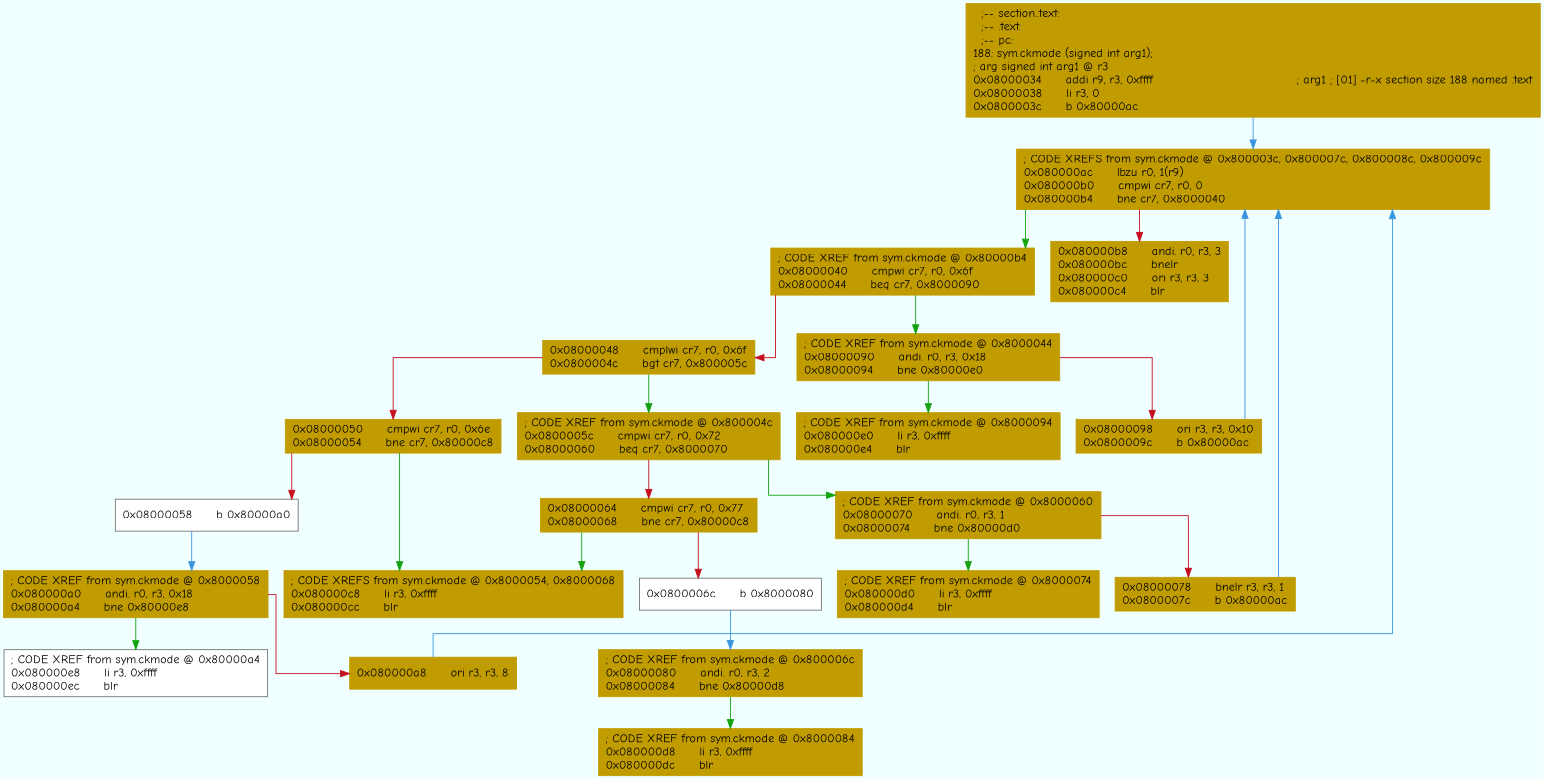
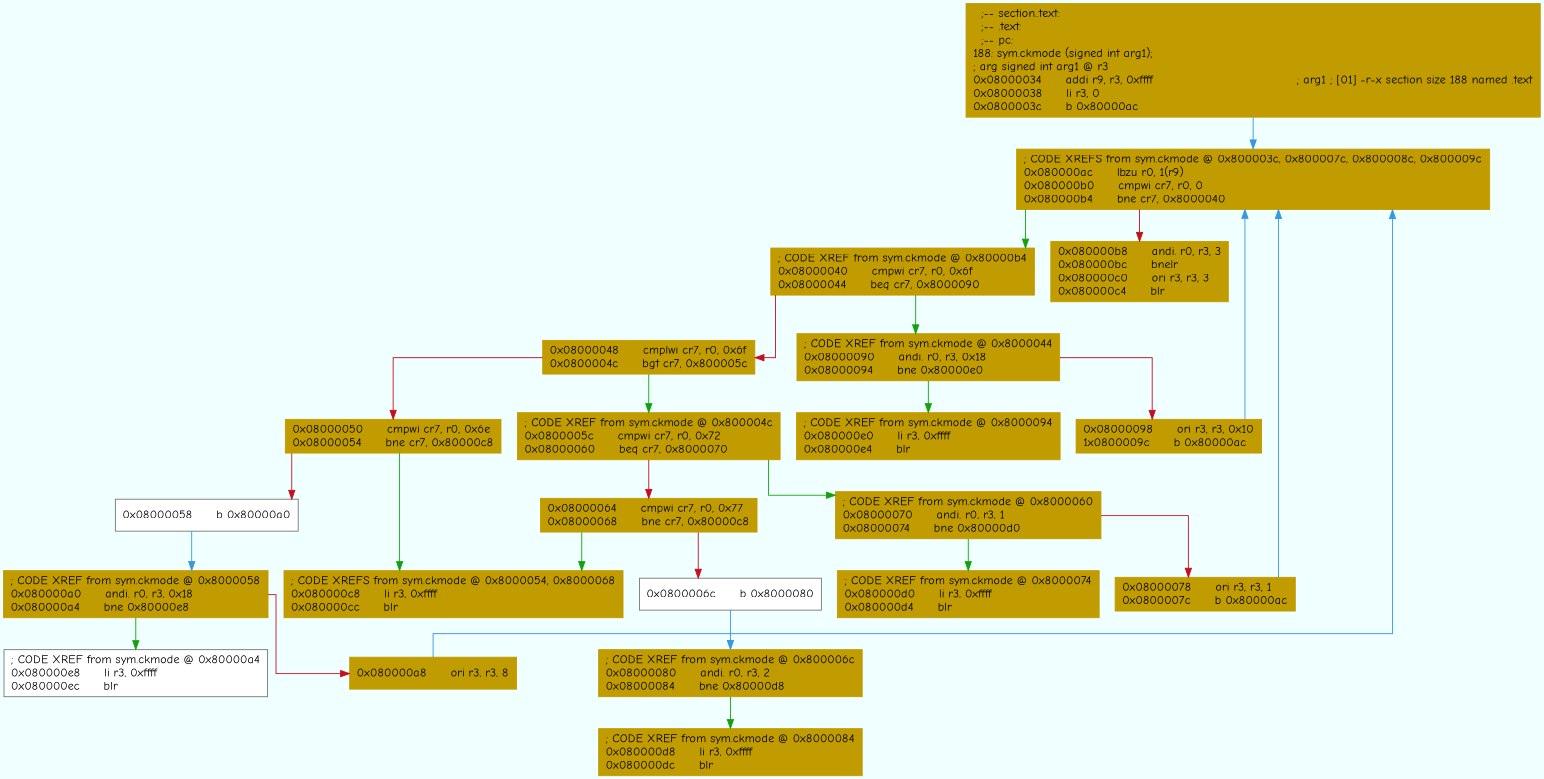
node "0x08000098      ori r3, r3, 0x10 0x0800009c      b 0x80000ac": label "0x08000098      ori r3, r3, 0x10 0x0800009c      b 0x80000ac" -> "0x08000098      ori r3, r3, 0x10 1x0800009c      b 0x80000ac"
node "0x08000078      bnelr r3, r3, 1 0x0800007c      b 0x80000ac": label "0x08000078      bnelr r3, r3, 1 0x0800007c      b 0x80000ac" -> "0x08000078      ori r3, r3, 1 0x0800007c      b 0x80000ac"
